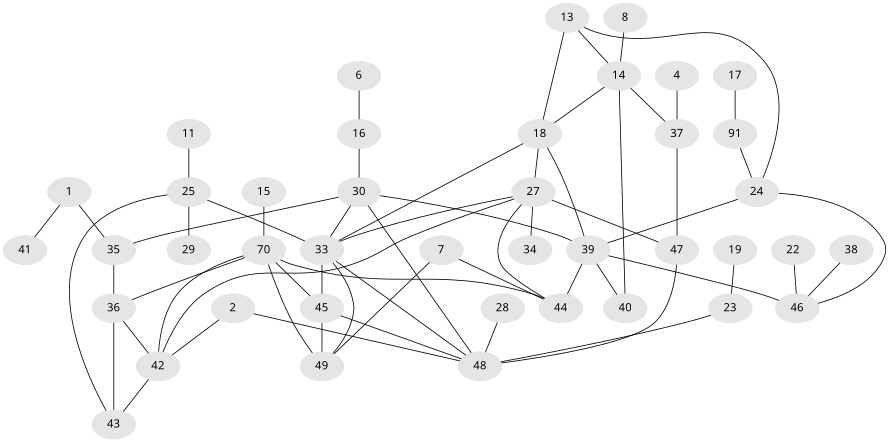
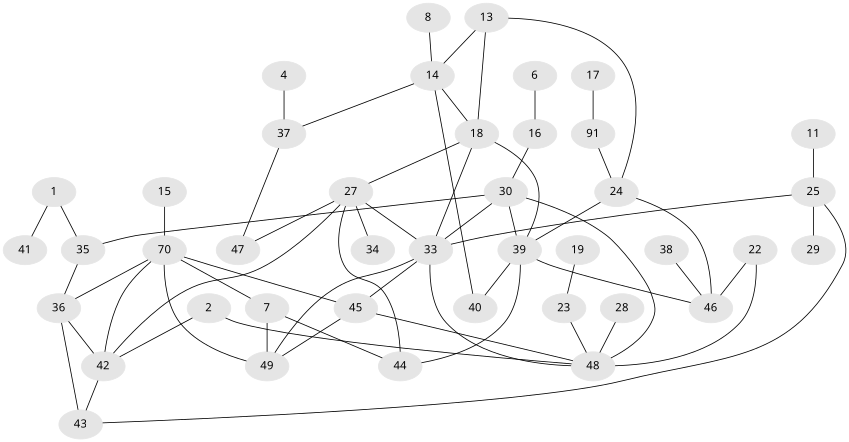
edge "70" -- "44": now "70" -- "7"
edge "47" -- "48": now "22" -- "48"
